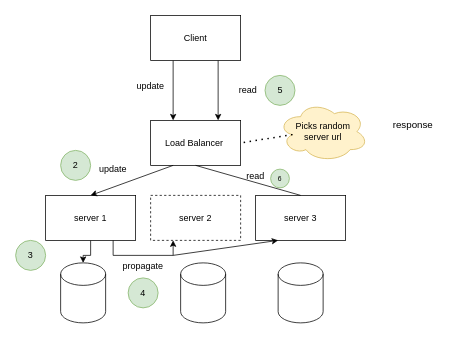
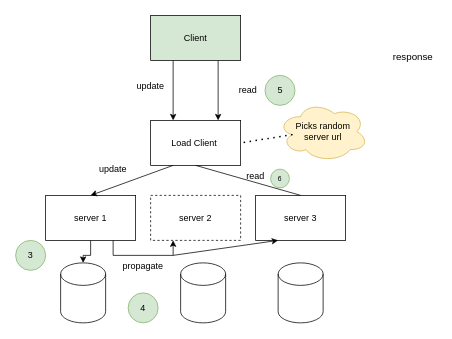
node "Client": fillcolor #ffffff -> #d5e8d4
node "response": moved (413, 124) -> (413, 57)
node "Load Balancer": label "Load Balancer" -> "Load Client"
node "2": removed
node "4": moved (143, 293) -> (143, 308)
